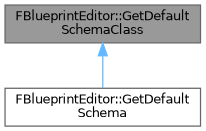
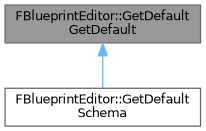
node "FBlueprintEditor::GetDefault SchemaClass": label "FBlueprintEditor::GetDefault SchemaClass" -> "FBlueprintEditor::GetDefault GetDefault"
